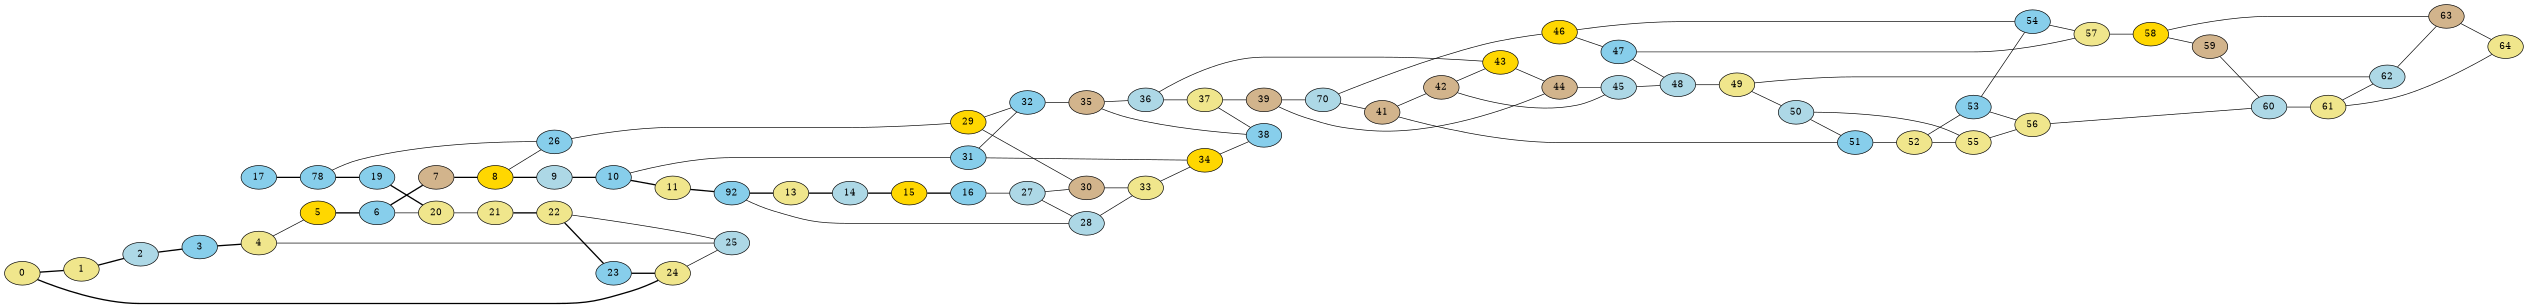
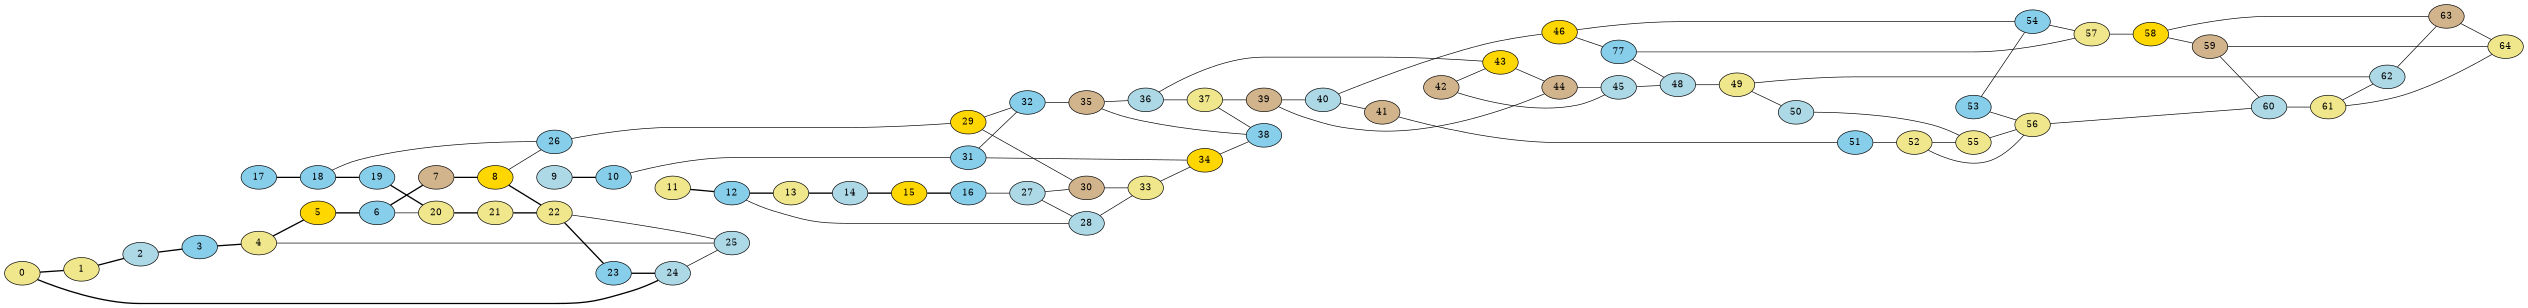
edge "59" -- "64": added
node "47": label "47" -> "77"
node "70": label "70" -> "40"
edge "42" -- "41": removed
edge "53" -- "52": now "56" -- "52"
edge "50" -- "51": removed
node "78": label "78" -> "18"
edge "8" -- "9": now "8" -- "22"
edge "10" -- "11": removed
node "92": label "92" -> "12"
edge "20" -- "21": style solid -> bold
edge "5" -- "4": style solid -> bold
node "24": fillcolor khaki -> lightblue
